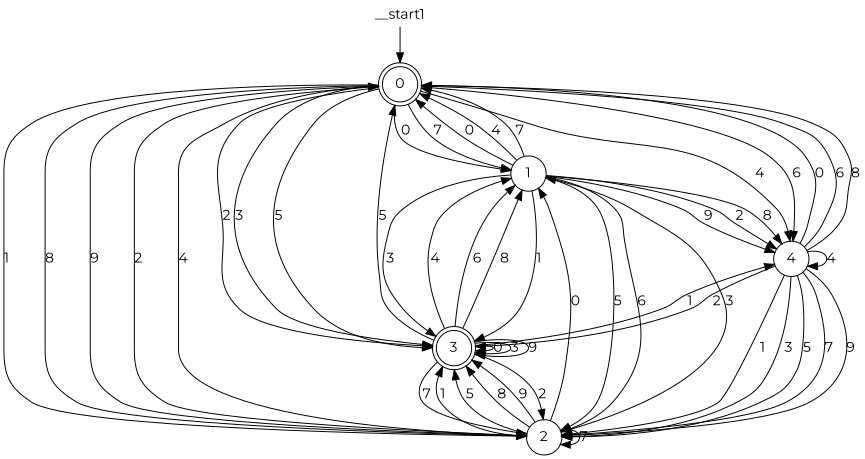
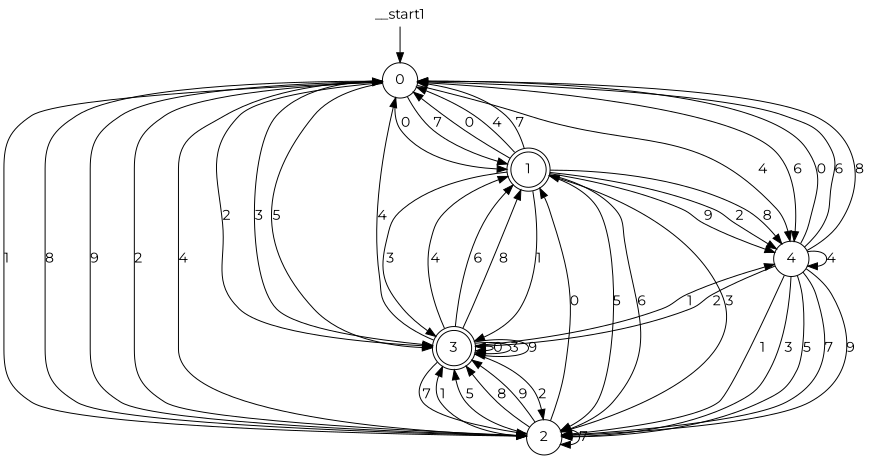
node "0": shape doublecircle -> circle
node "1": shape circle -> doublecircle
edge "3" -> "0": label "5" -> "4"
